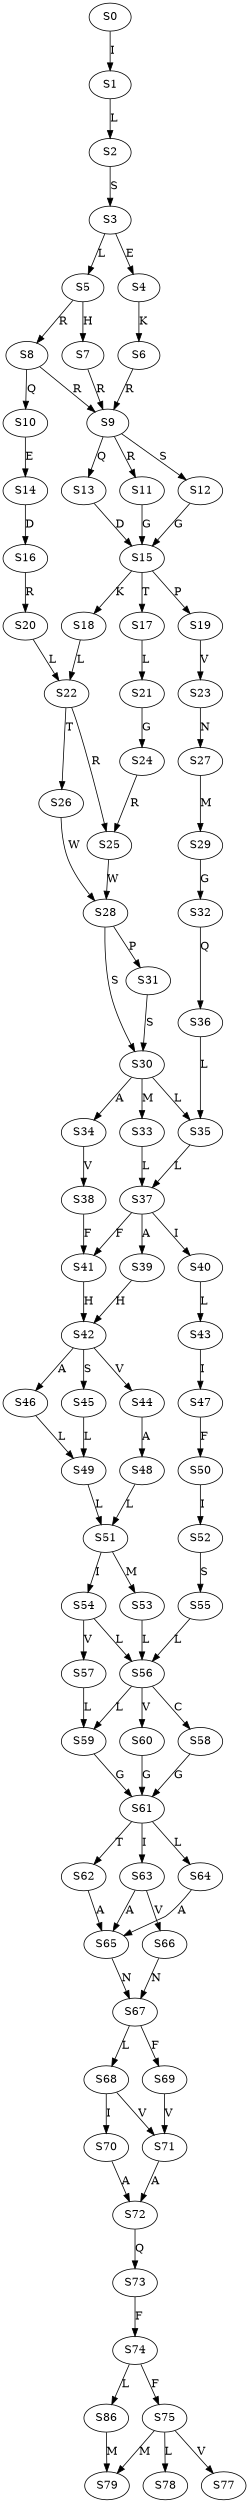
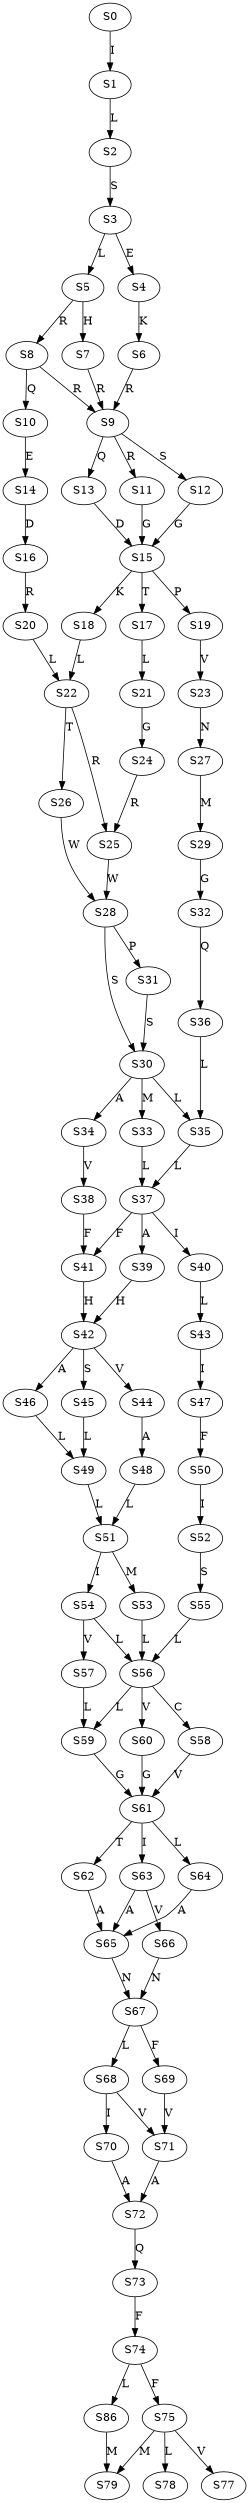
edge "S58" -> "S61": label "G" -> "V"
